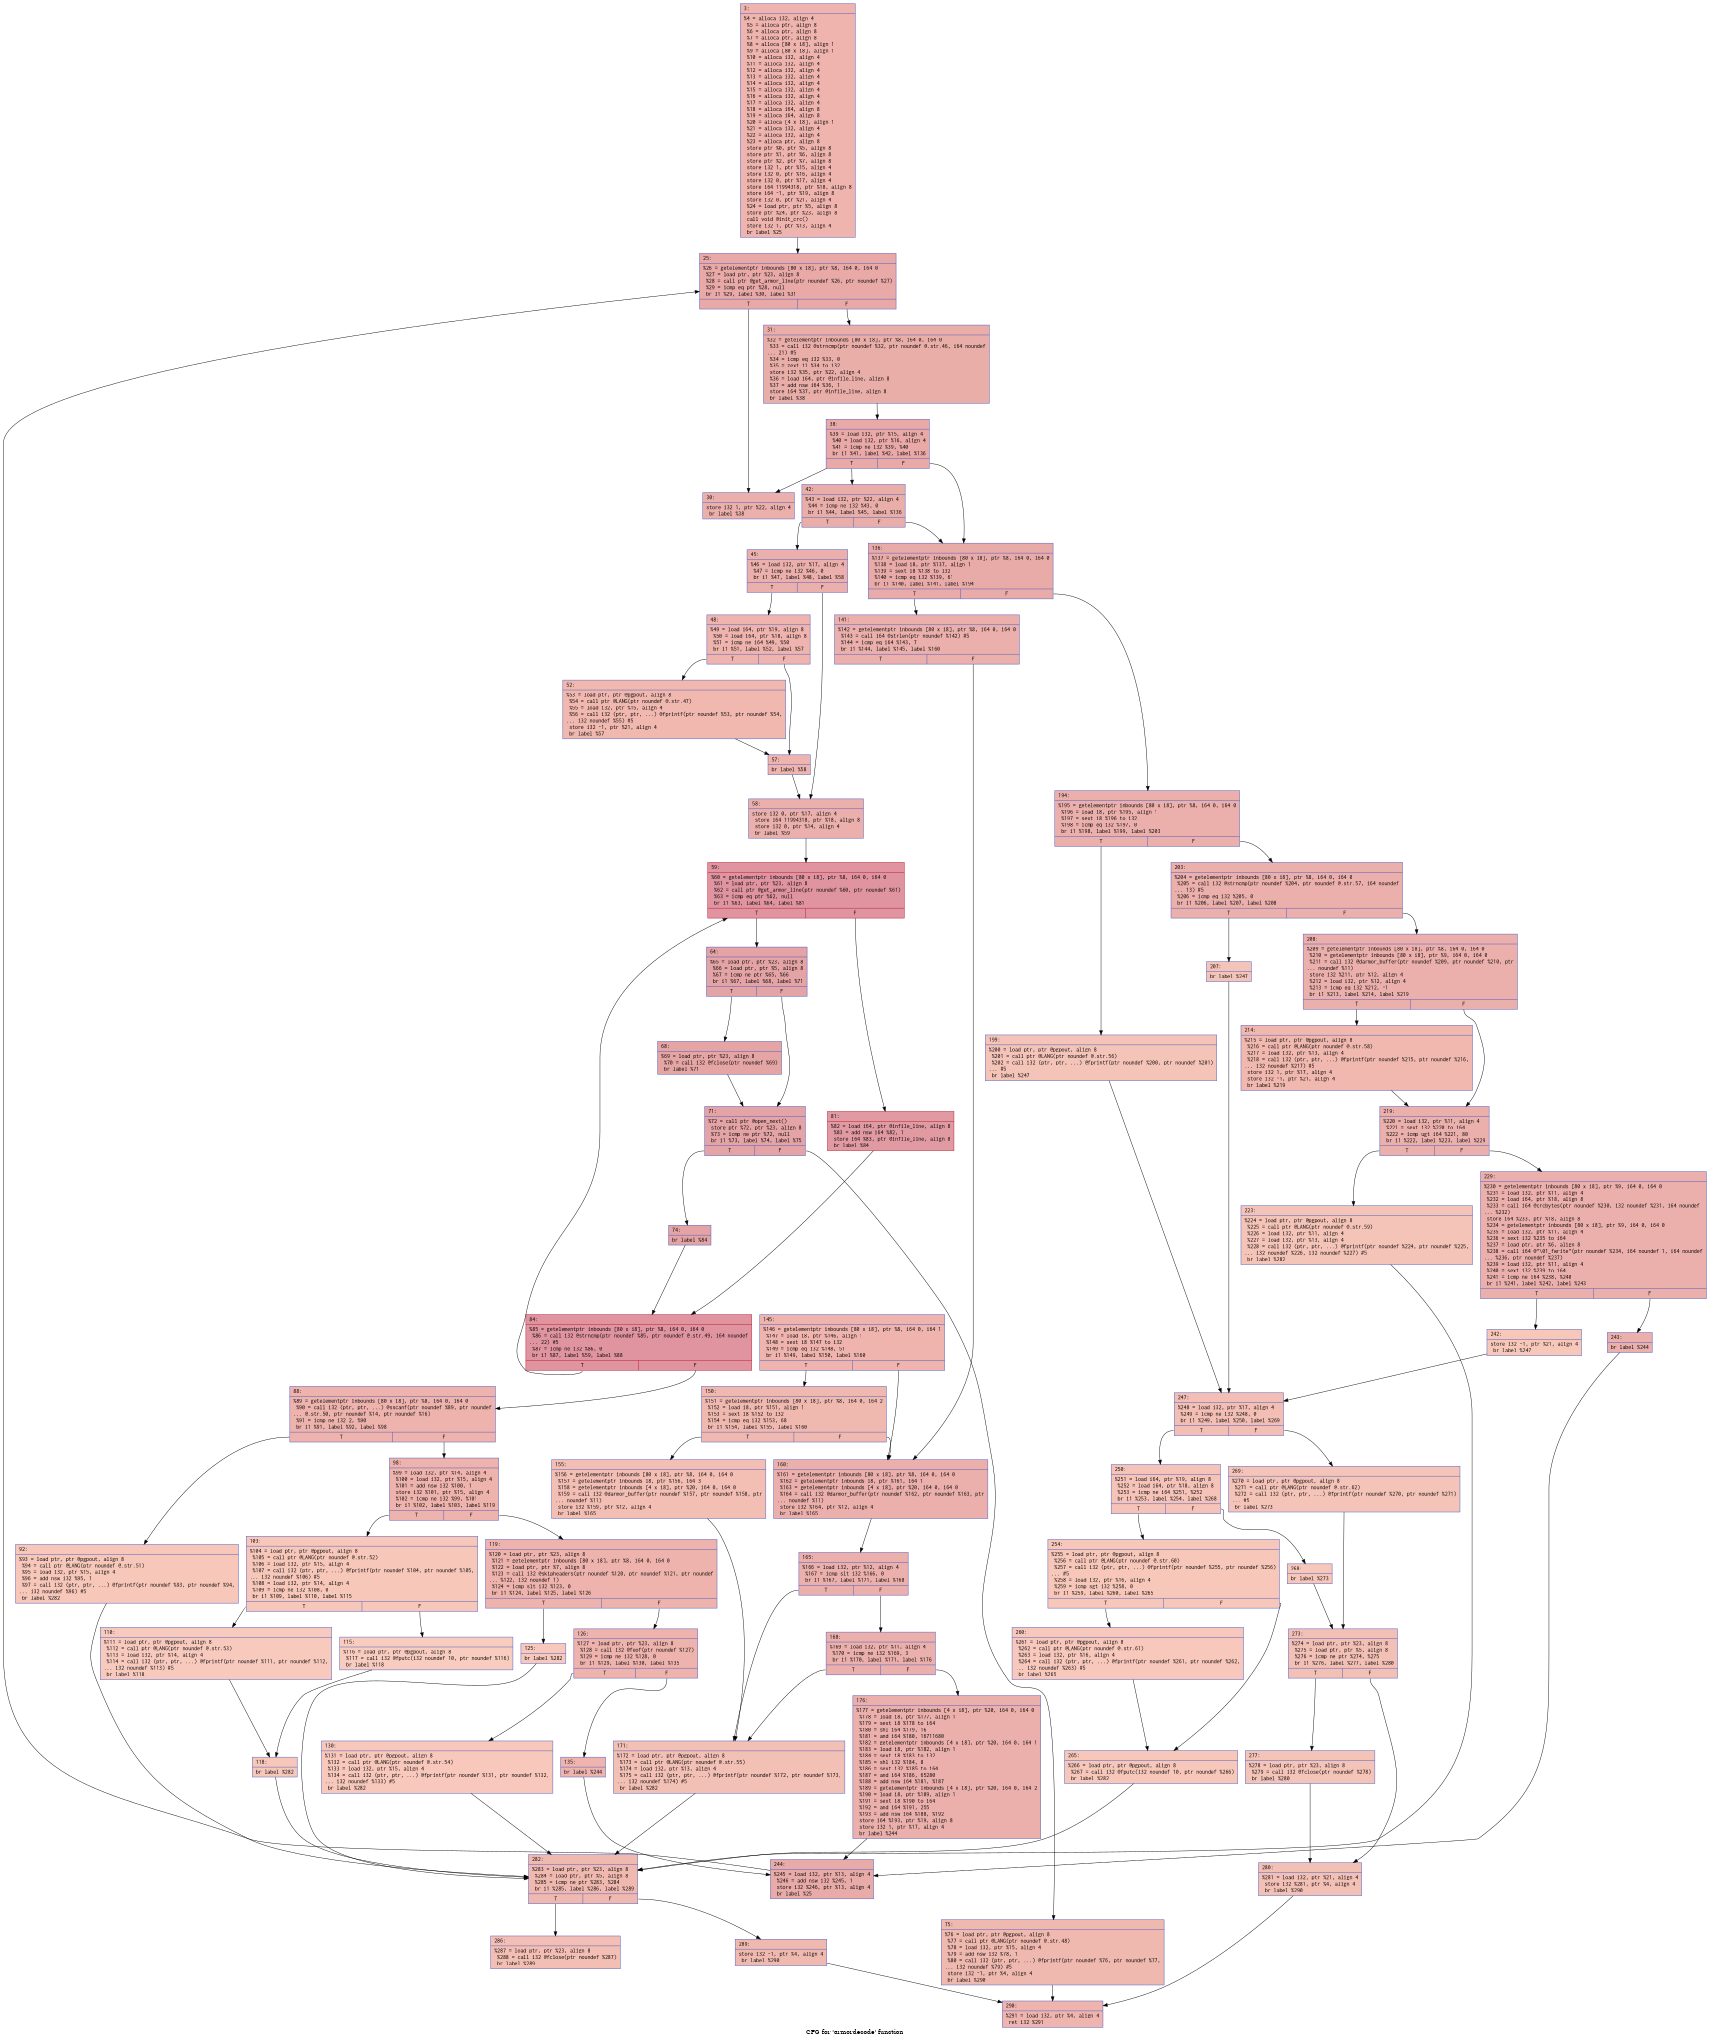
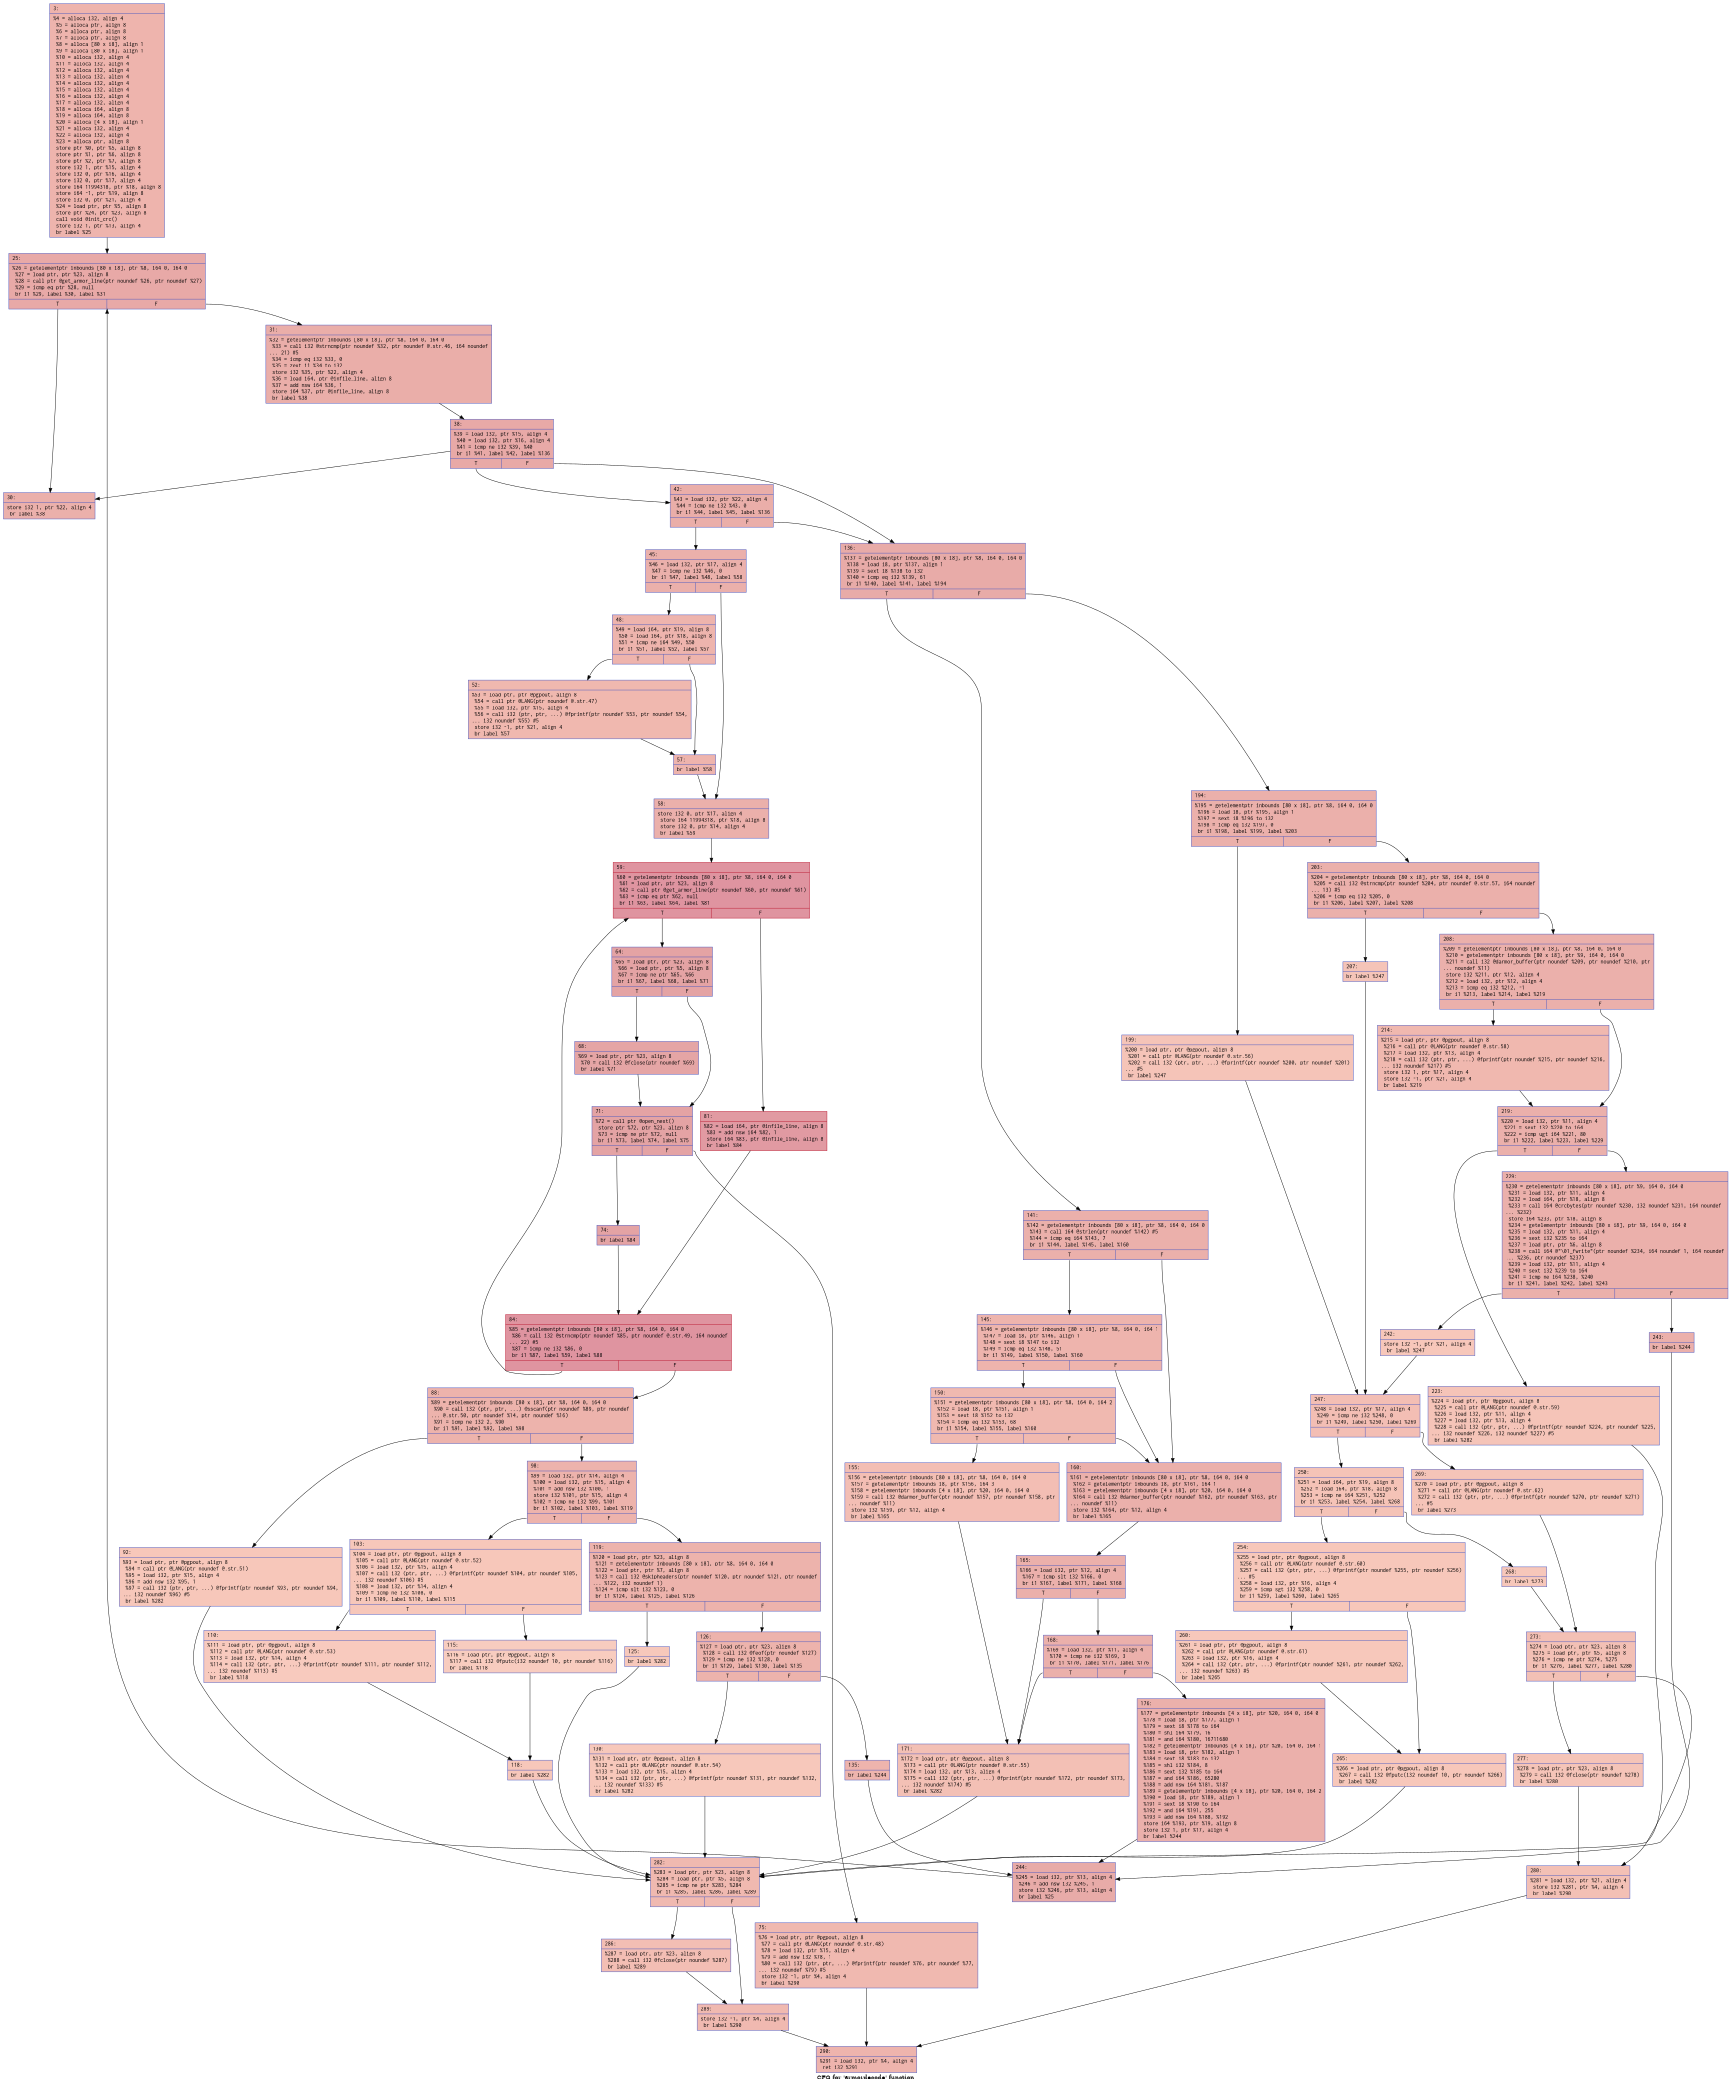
edge "141:" -> "145:": added
edge "286:" -> "289:": added
